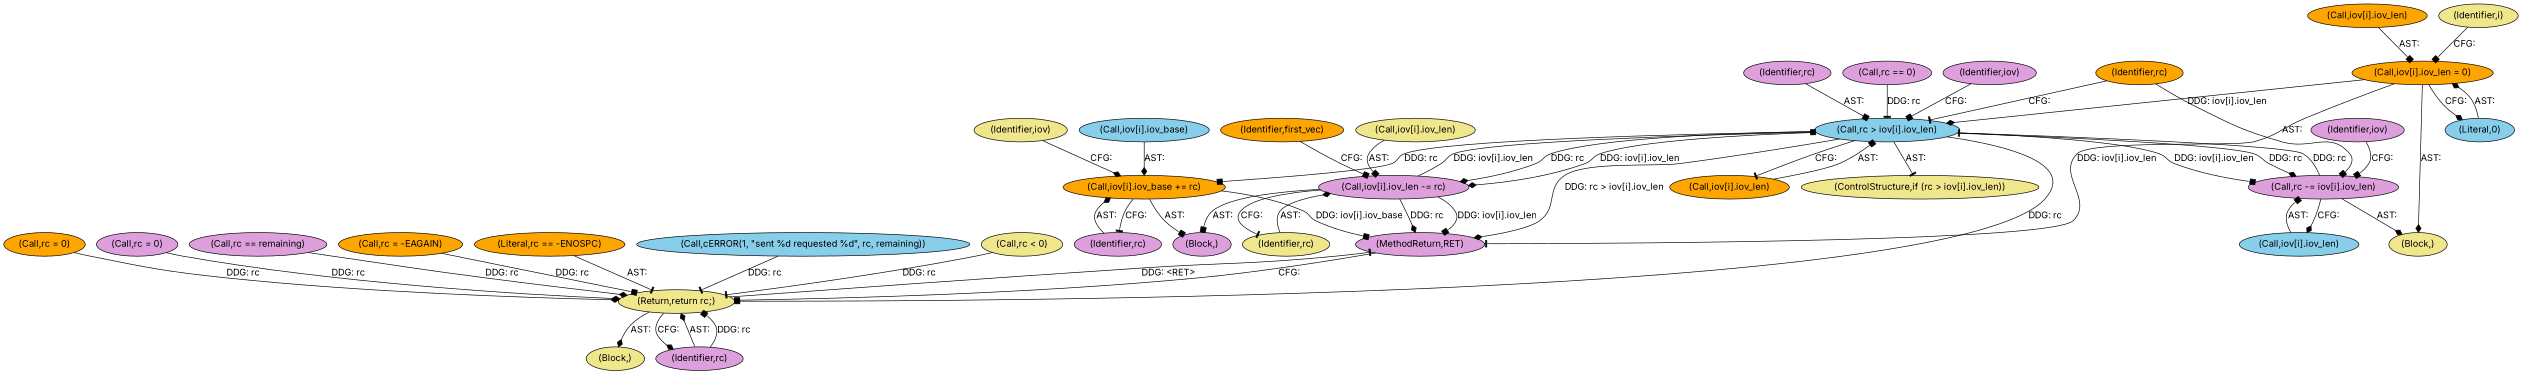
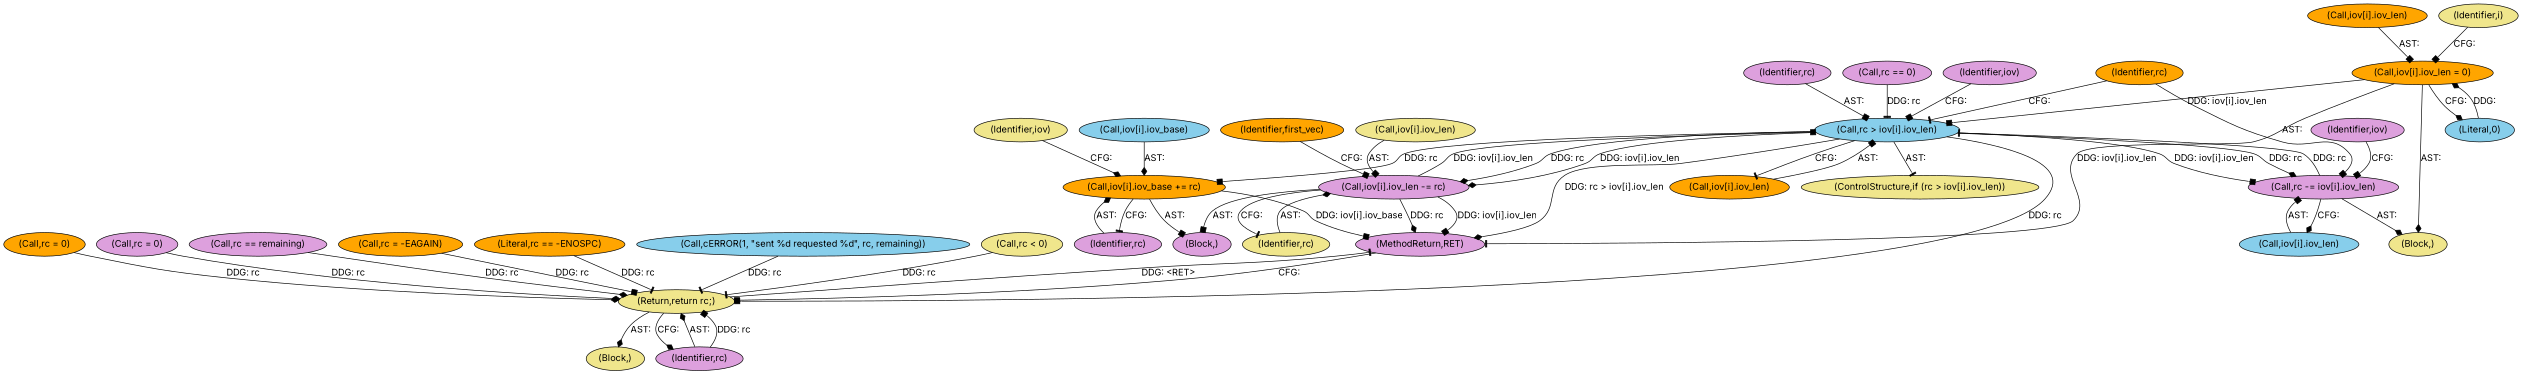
edge "(Call,iov[i].iov_len = 0)" -> "(Call,rc > iov[i].iov_len)": arrowhead diamond -> box
edge "(Literal,0)" -> "(Call,iov[i].iov_len = 0)": label "AST: " -> "DDG: "
edge "(Literal,rc == -ENOSPC)" -> "(Return,return rc;)": label "AST: " -> "DDG: rc"
